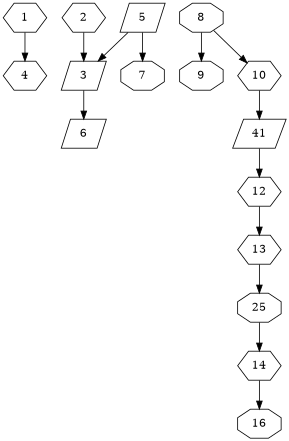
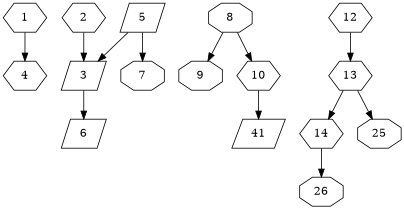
edge "41" -> "12": removed
edge "25" -> "14": now "13" -> "14"
node "16": label "16" -> "26"
